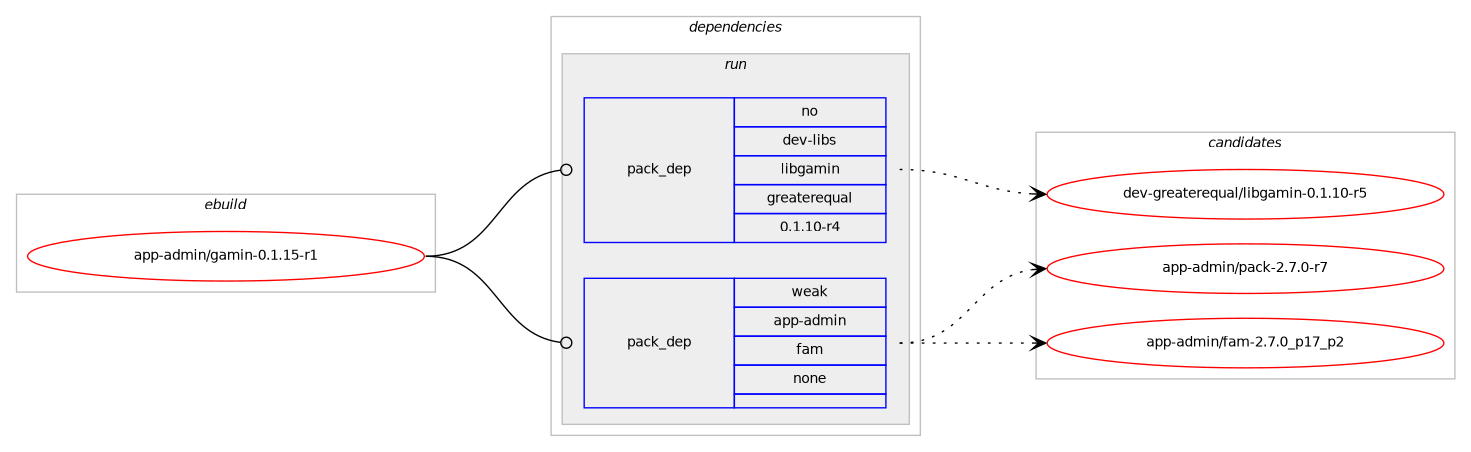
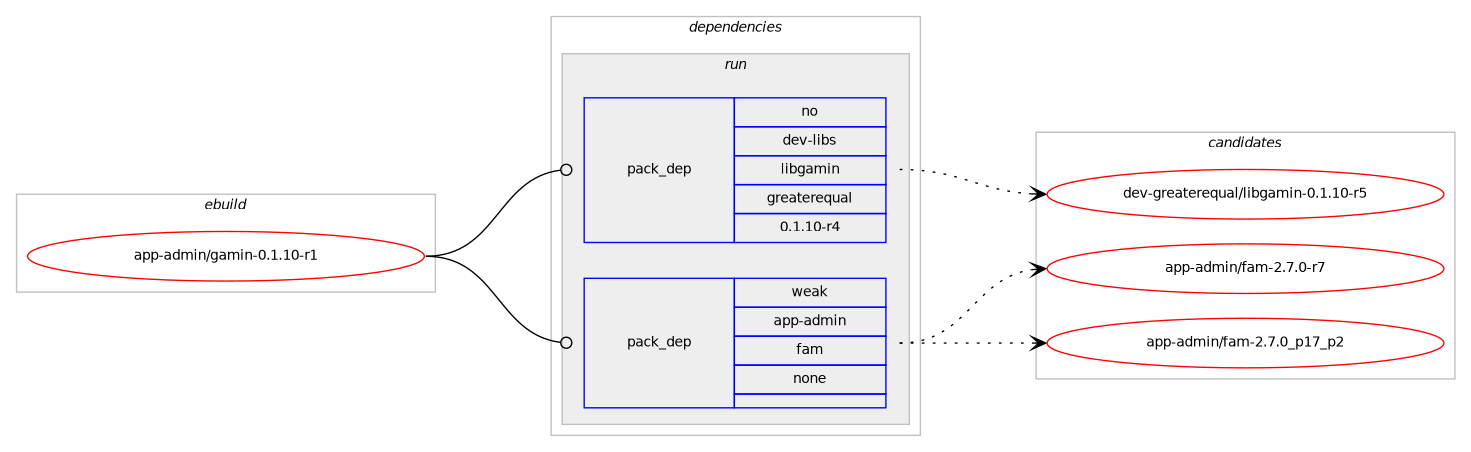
node "app-admin/gamin-0.1.15-r1": label "app-admin/gamin-0.1.15-r1" -> "app-admin/gamin-0.1.10-r1"
node "app-admin/pack-2.7.0-r7": label "app-admin/pack-2.7.0-r7" -> "app-admin/fam-2.7.0-r7"
